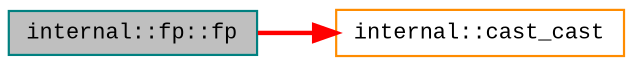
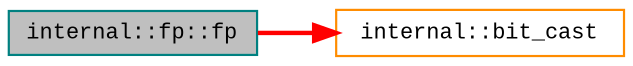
node "internal::cast_cast": label "internal::cast_cast" -> "internal::bit_cast"
